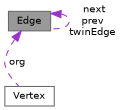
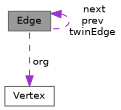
edge "Vertex" -> "Edge": reversed
